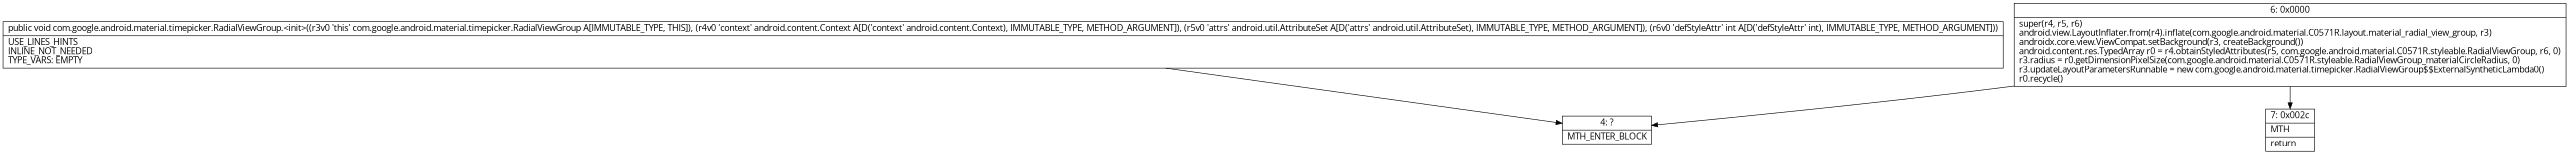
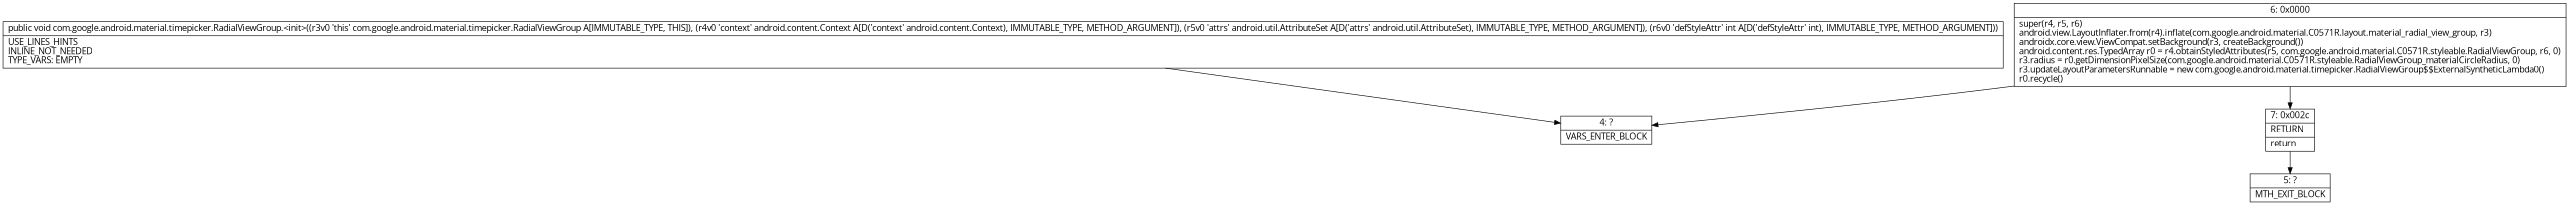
node "7: 0x002c": text "MTH" -> "RETURN"
node "4: ?": text "MTH_ENTER_BLOCK" -> "VARS_ENTER_BLOCK"
node "5: ?": added
